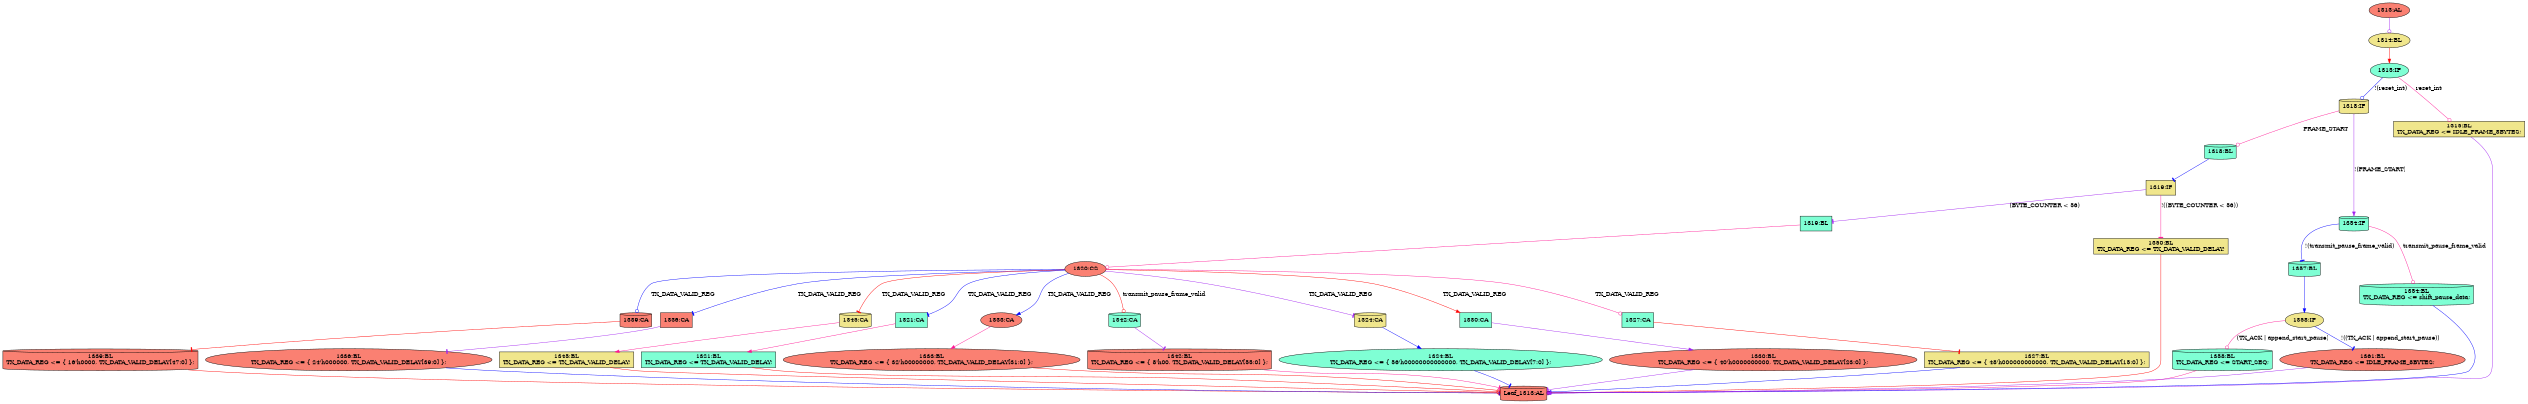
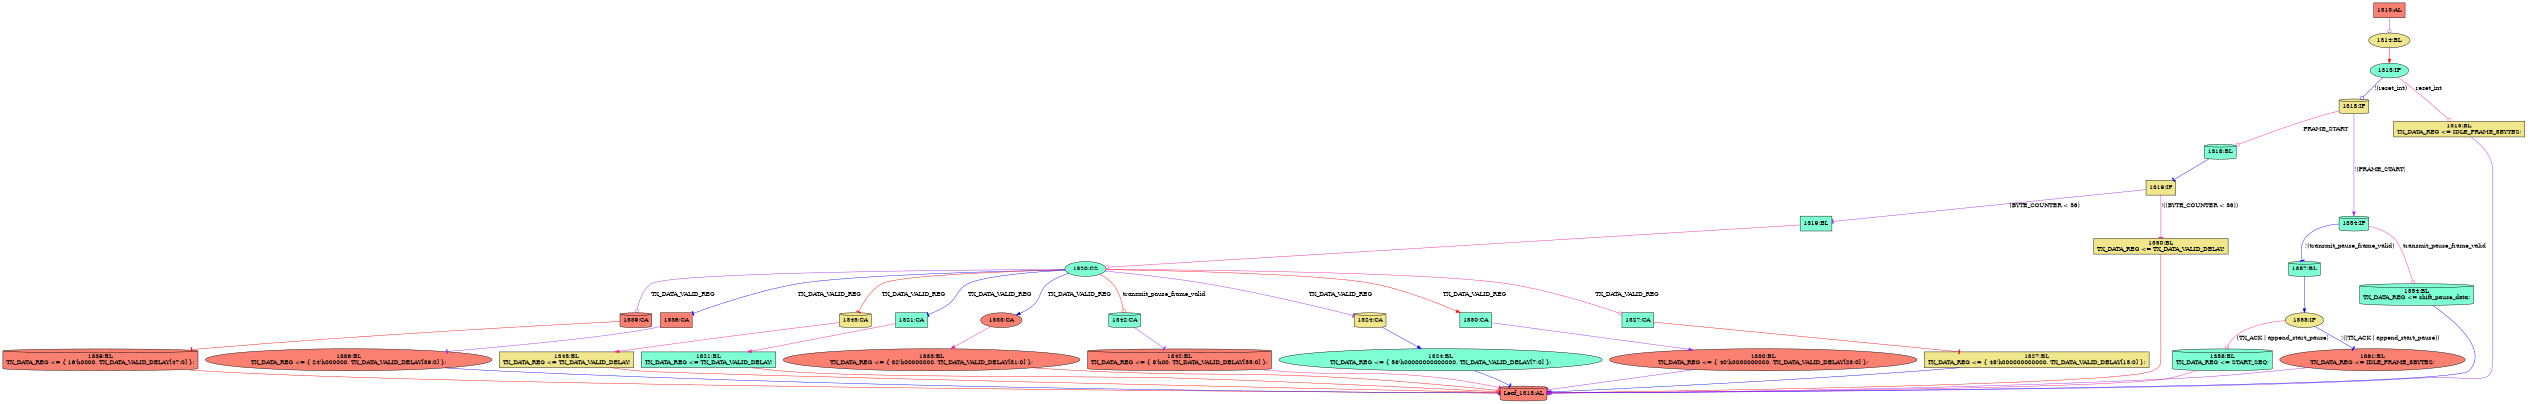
node "1313:AL": shape ellipse -> box
node "1320:CS": fillcolor salmon -> aquamarine
edge "1320:CS" -> "1339:CA": color blue -> purple
